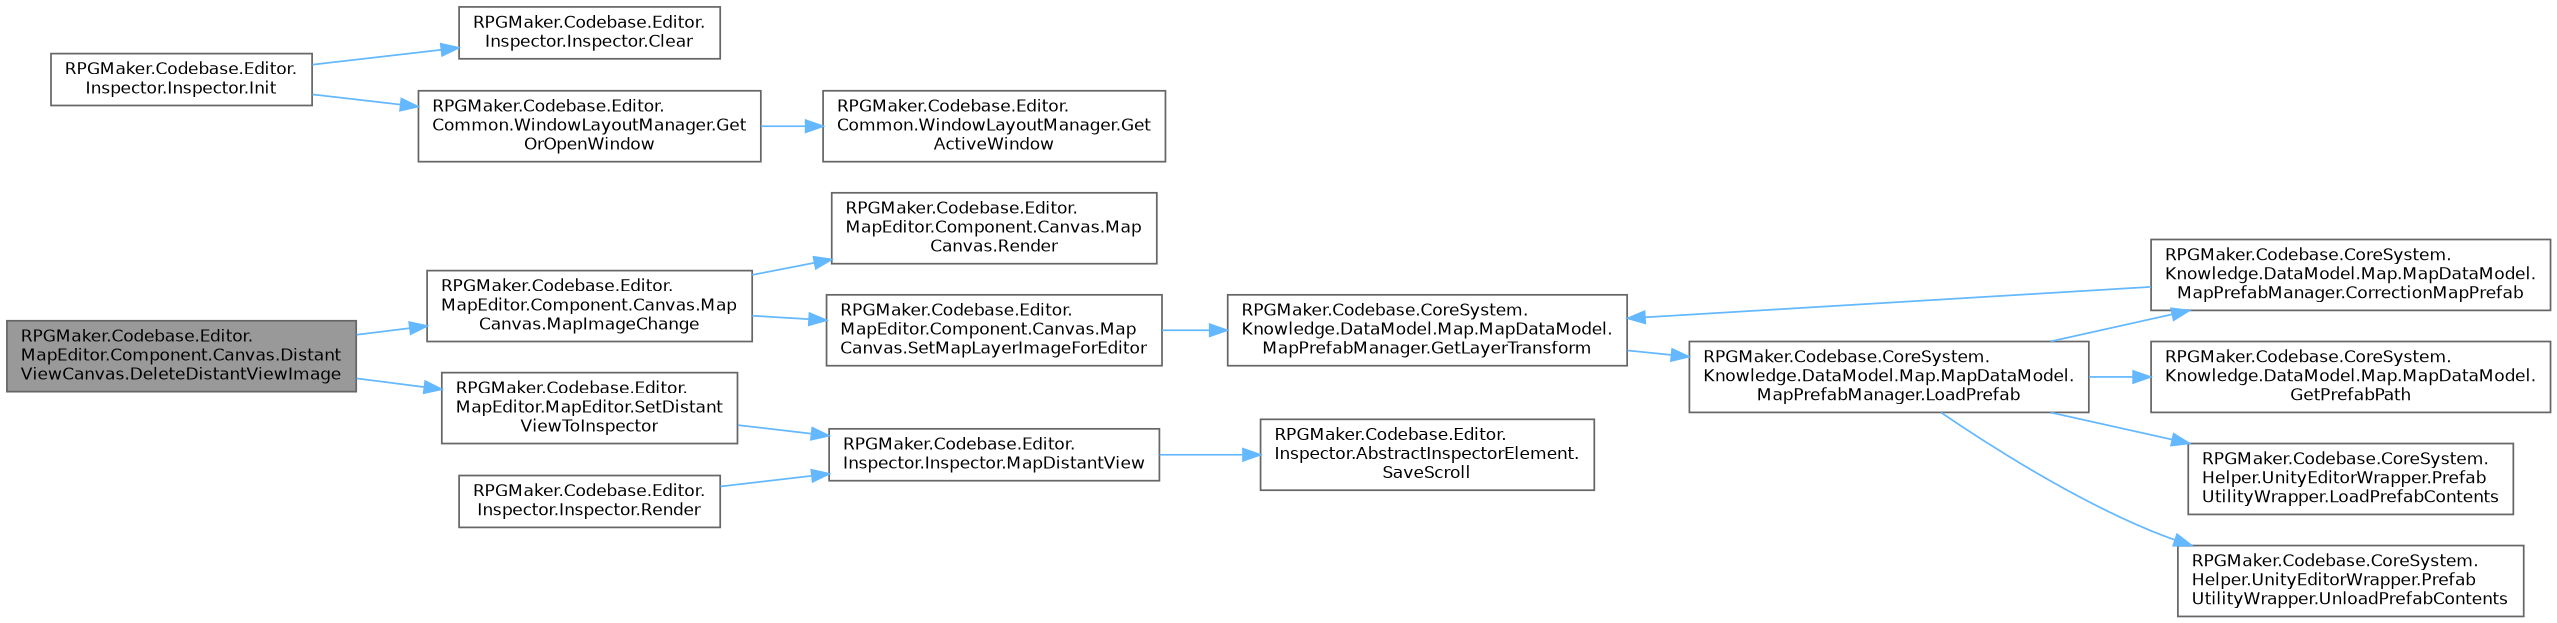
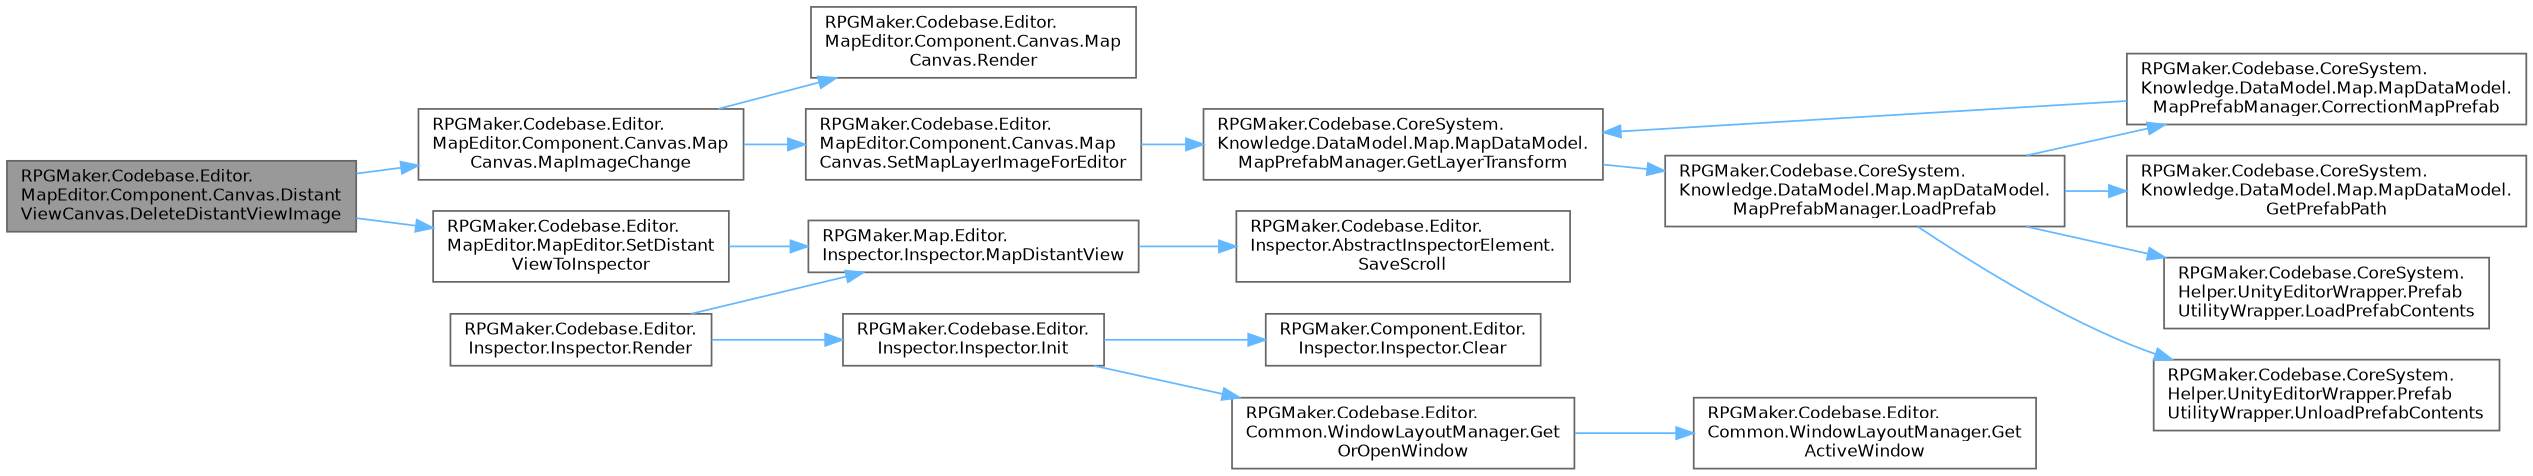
node "RPGMaker.Codebase.Editor. Inspector.Inspector.Clear": label "RPGMaker.Codebase.Editor. Inspector.Inspector.Clear" -> "RPGMaker.Component.Editor. Inspector.Inspector.Clear"
edge "RPGMaker.Codebase.Editor. Inspector.Inspector.Render" -> "RPGMaker.Codebase.Editor. Inspector.Inspector.Init": added
node "RPGMaker.Codebase.Editor. Inspector.Inspector.MapDistantView": label "RPGMaker.Codebase.Editor. Inspector.Inspector.MapDistantView" -> "RPGMaker.Map.Editor. Inspector.Inspector.MapDistantView"
